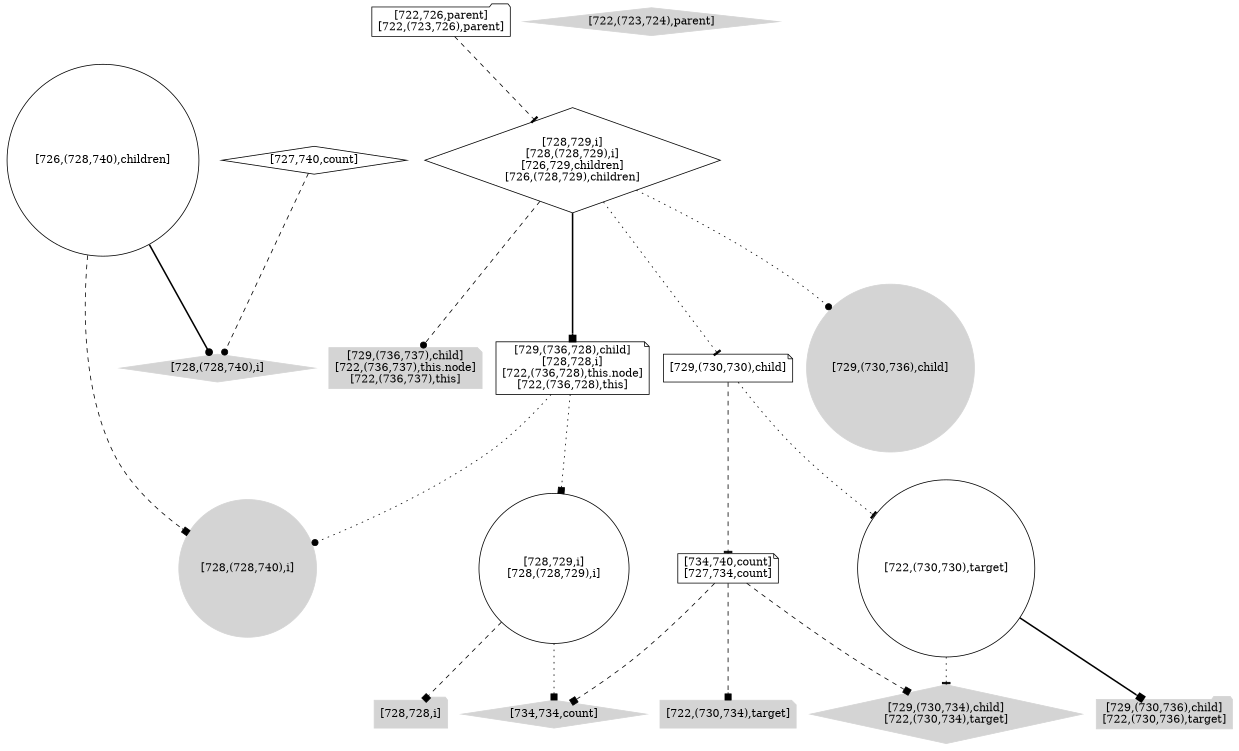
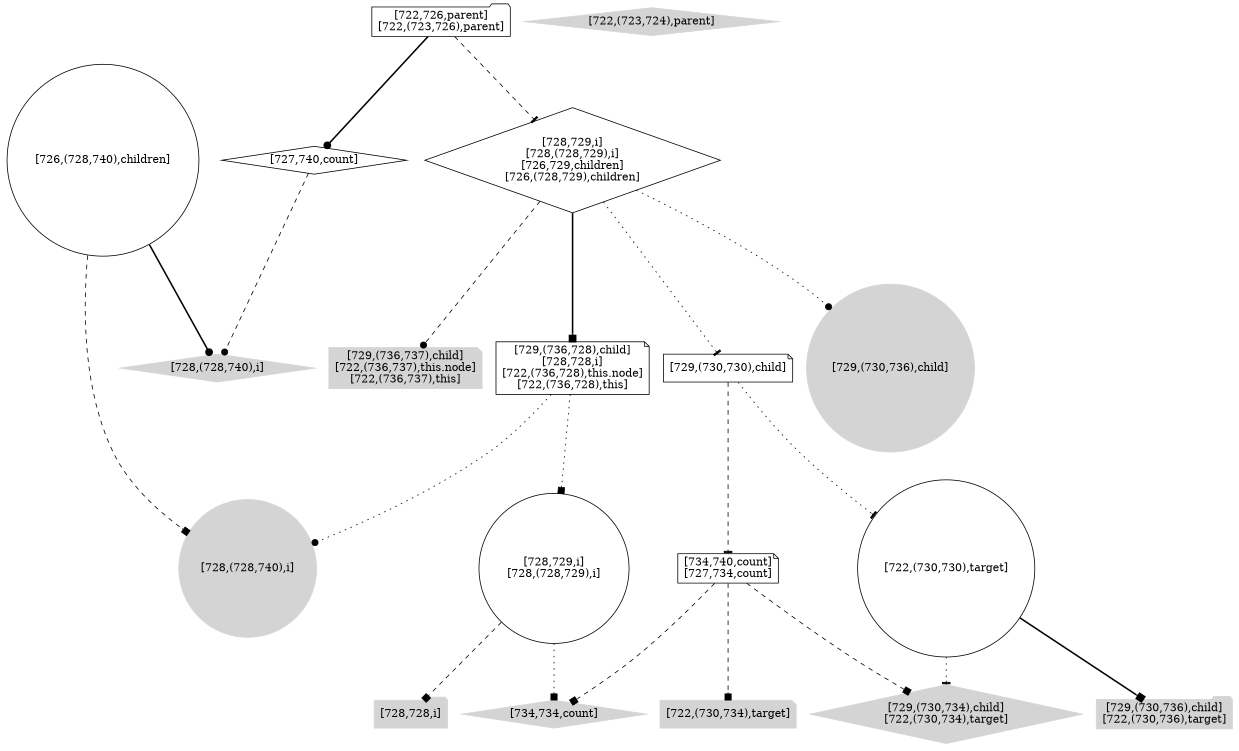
edge "[722,726,parent] [722,(723,726),parent]" -> "[727,740,count]": added
